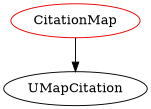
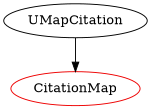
edge "CitationMap" -> "UMapCitation": reversed
